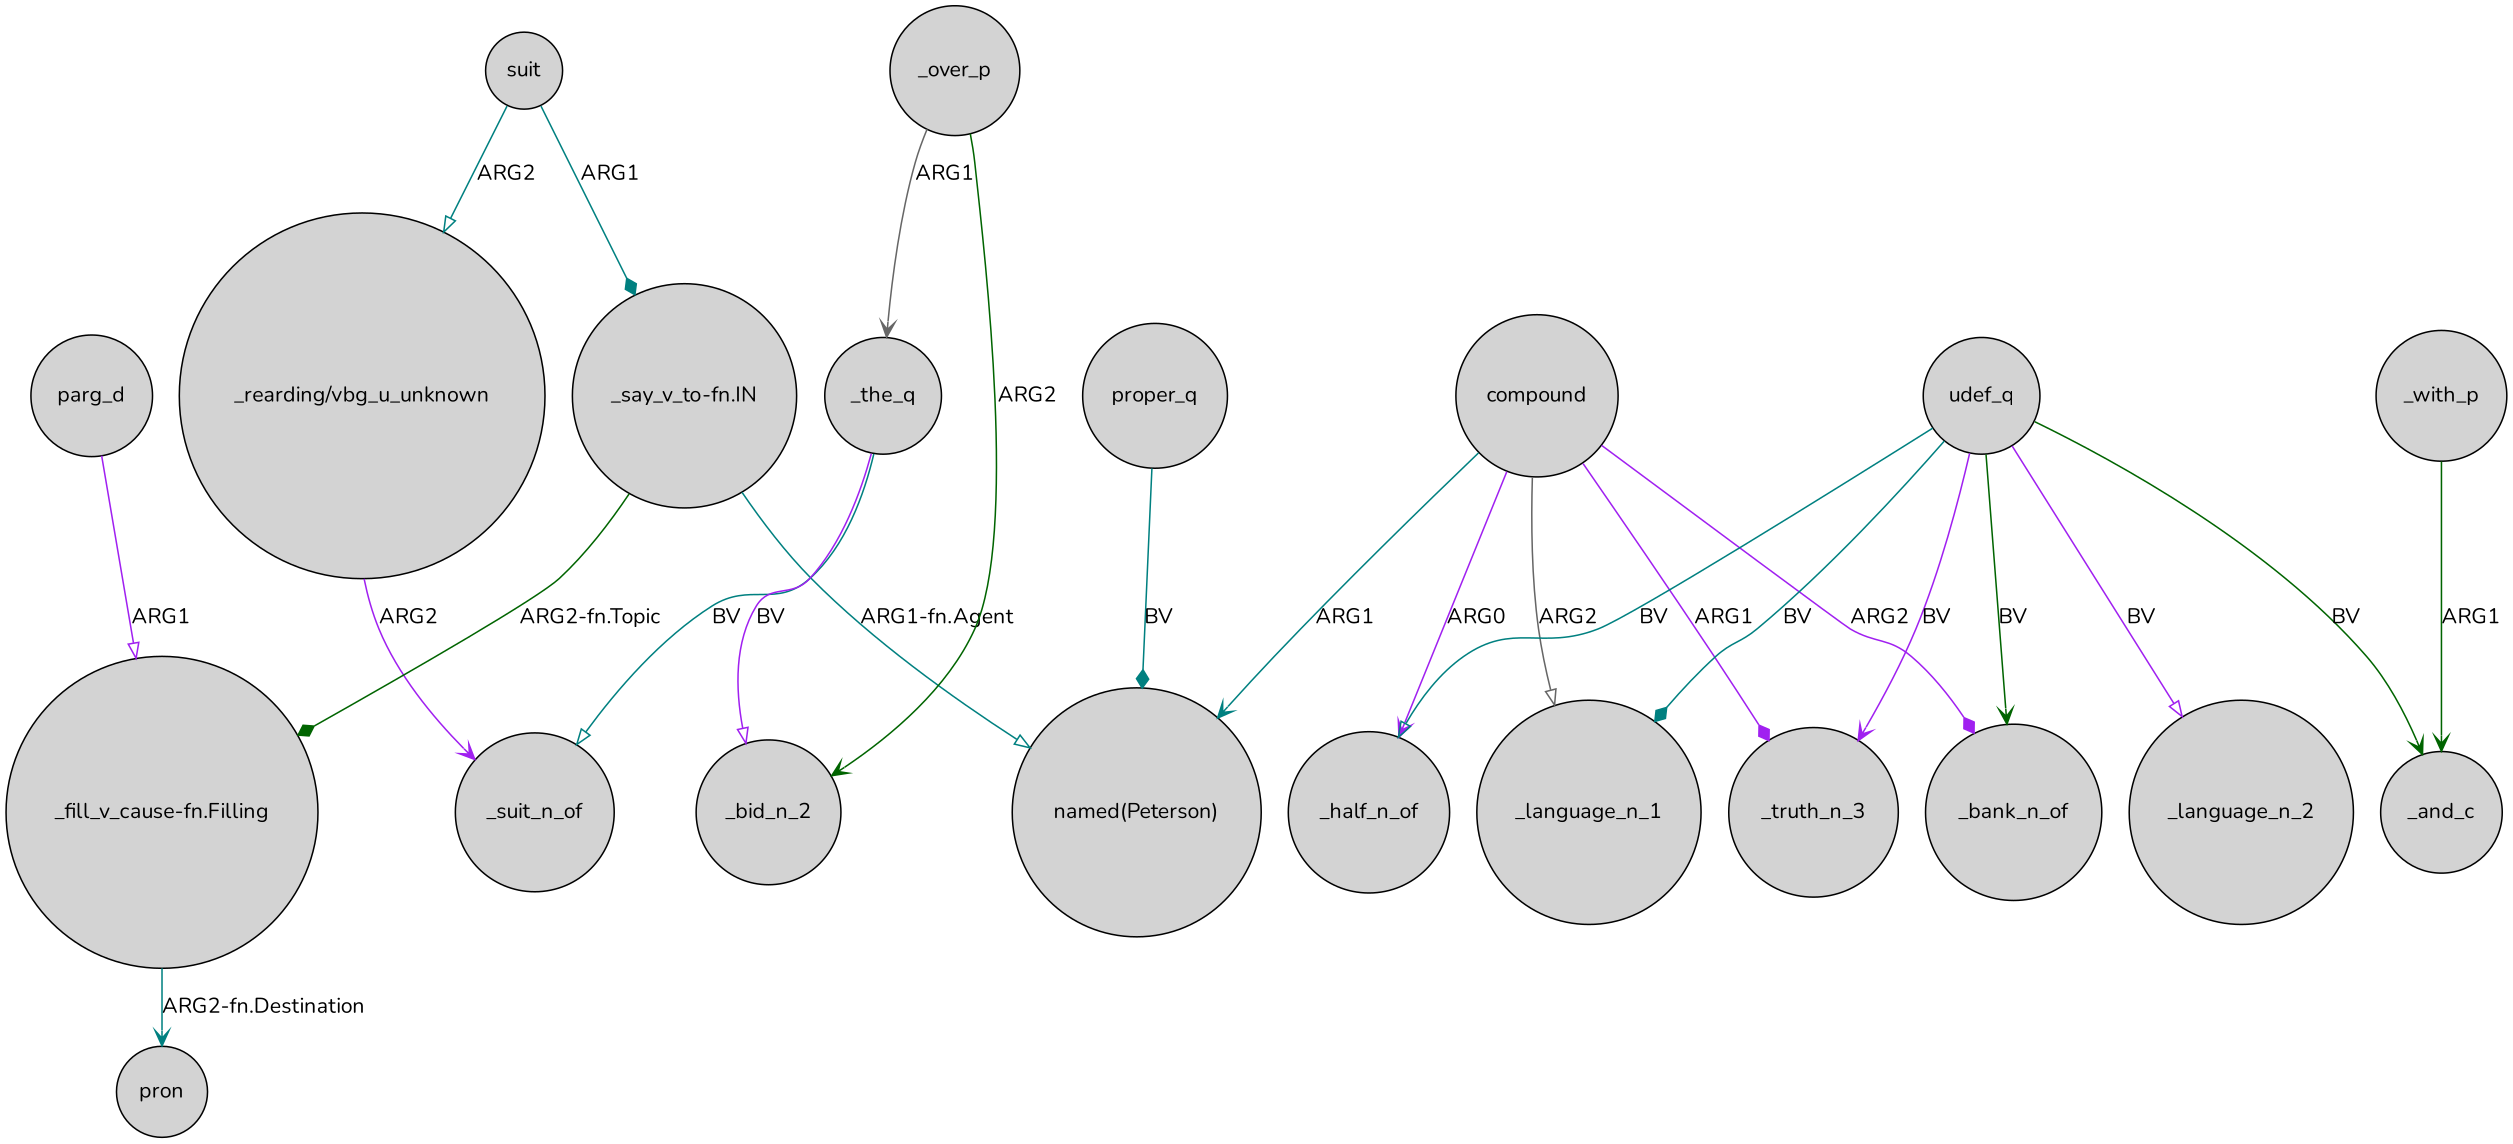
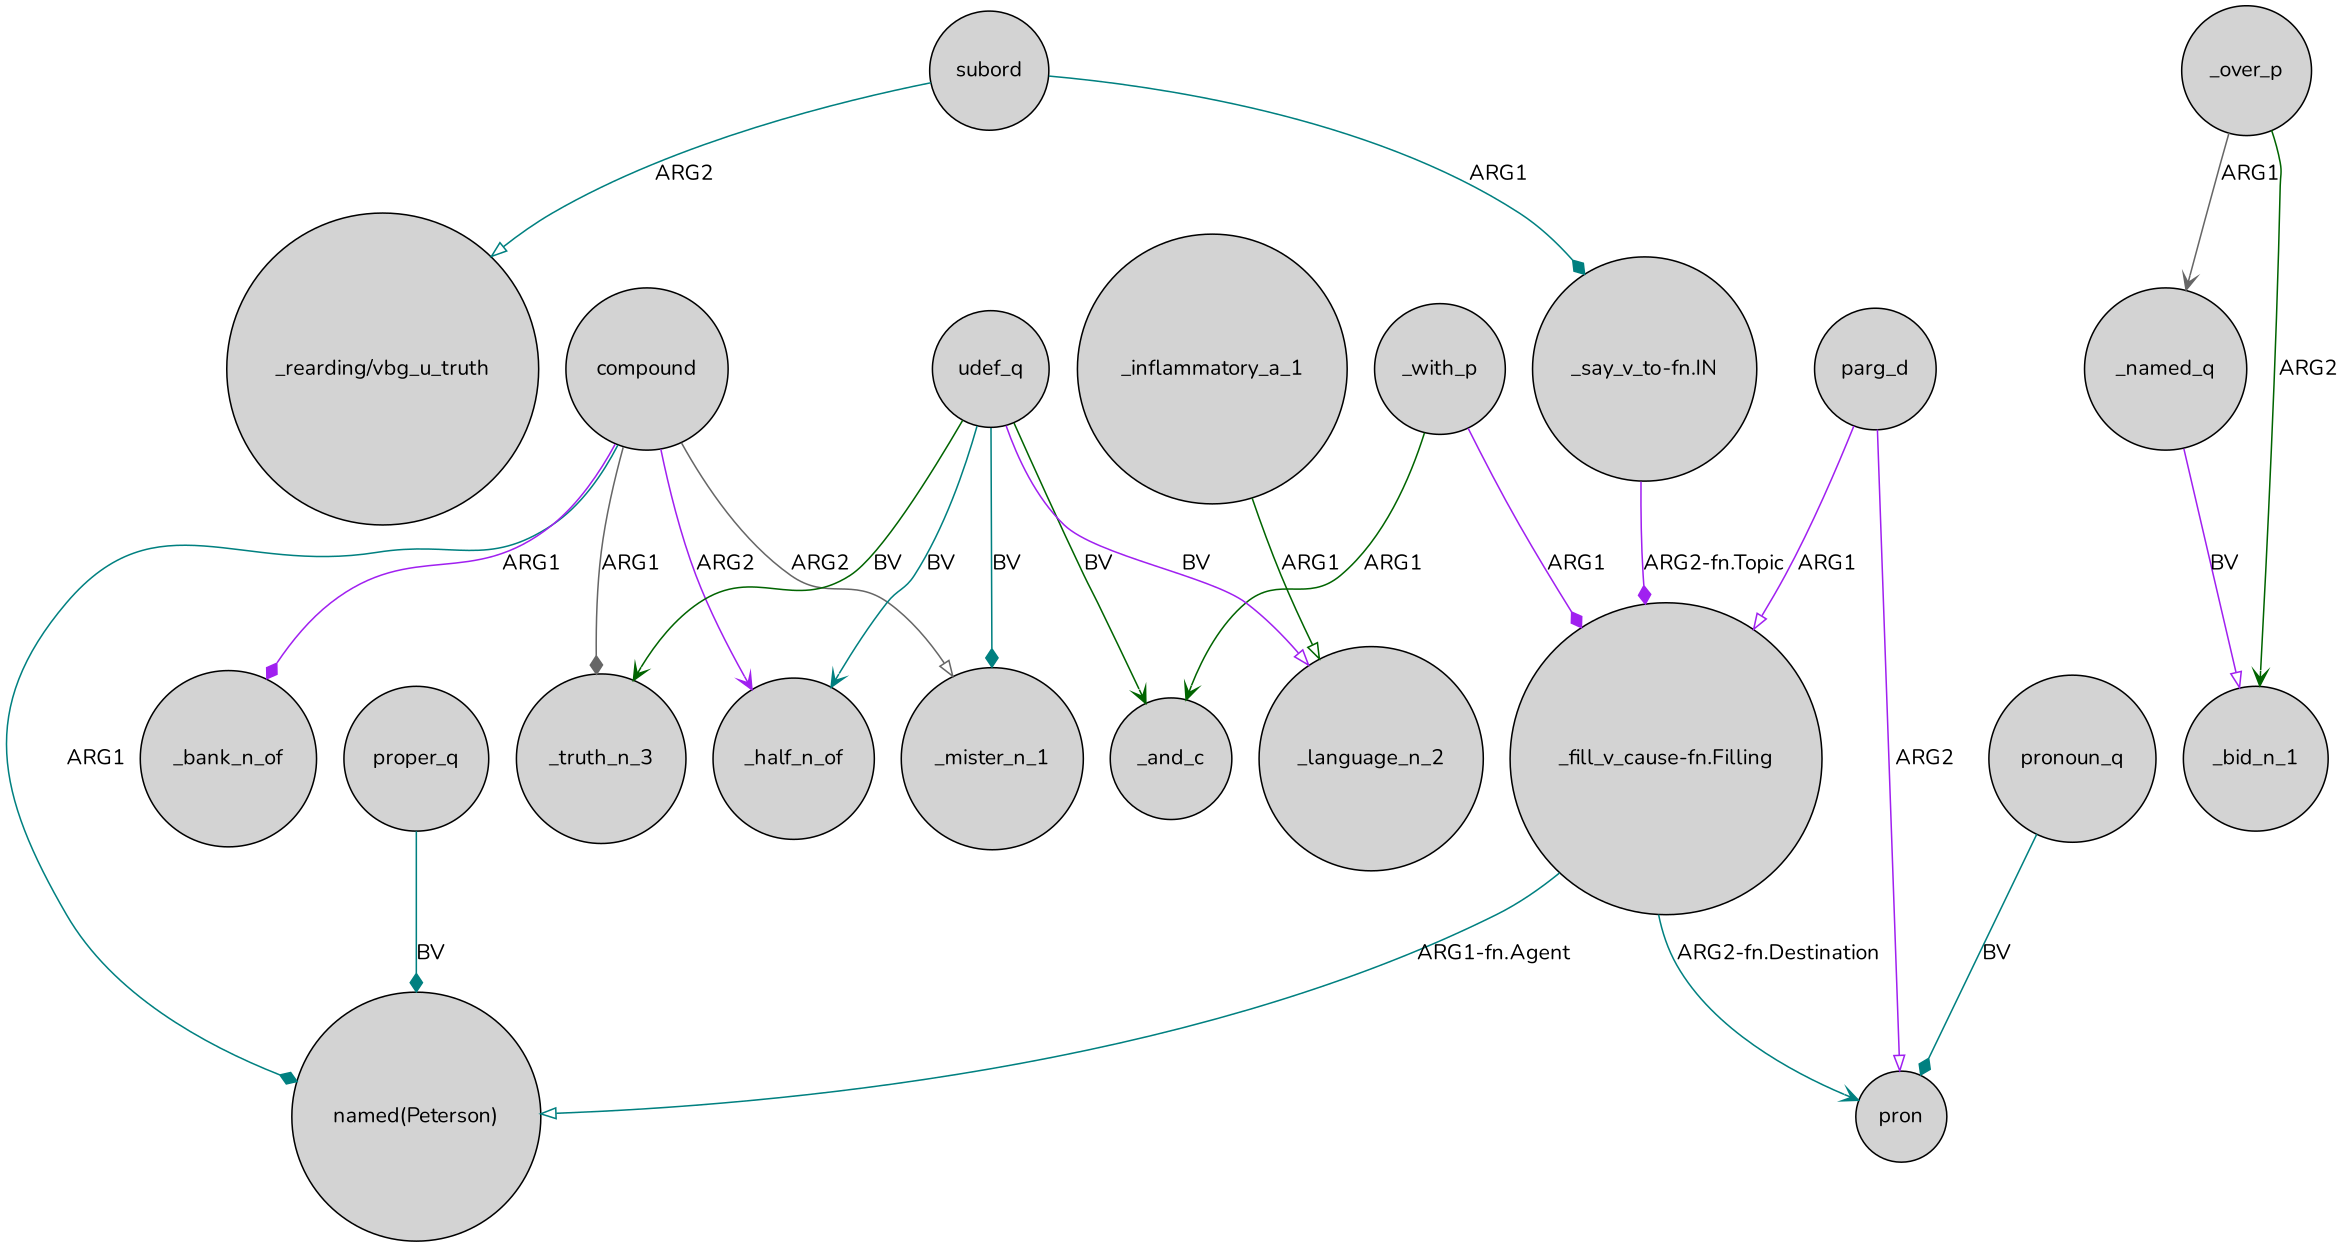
node "suit": label "suit" -> "subord"
node "_inflammatory_a_1": added
node "_rearding/vbg_u_unknown": label "_rearding/vbg_u_unknown" -> "_rearding/vbg_u_truth"
node "_the_q": label "_the_q" -> "_named_q"
edge "_with_p" -> "_fill_v_cause-fn.Filling": added, label "ARG1"
edge "compound" -> "named(Peterson)": arrowhead vee -> diamond
edge "udef_q" -> "_bank_n_of": removed, label "BV"
edge "udef_q" -> "_half_n_of": arrowhead onormal -> vee
edge "udef_q" -> "_truth_n_3": color purple -> darkgreen
edge "compound" -> "_truth_n_3": color purple -> gray40
edge "compound" -> "_half_n_of": label "ARG0" -> "ARG2"
edge "compound" -> "_bank_n_of": label "ARG2" -> "ARG1"
edge "_say_v_to-fn.IN" -> "_fill_v_cause-fn.Filling": color darkgreen -> purple
edge "_say_v_to-fn.IN" -> "named(Peterson)": now "_fill_v_cause-fn.Filling" -> "named(Peterson)"
edge "parg_d" -> "pron": added, label "ARG2"
node "pronoun_q": added
node "_suit_n_of": removed
node "_bid_n_2": label "_bid_n_2" -> "_bid_n_1"
node "_language_n_1": label "_language_n_1" -> "_mister_n_1"
